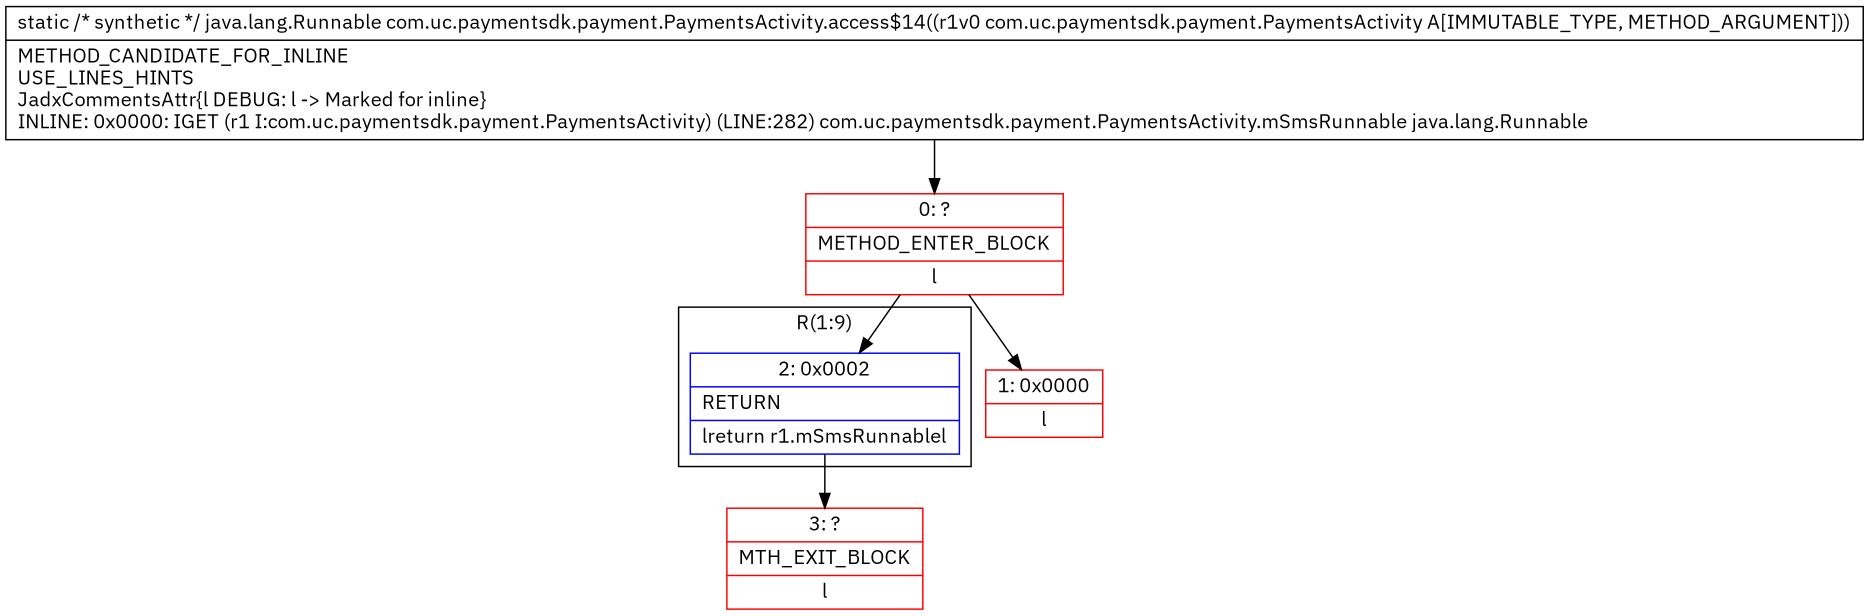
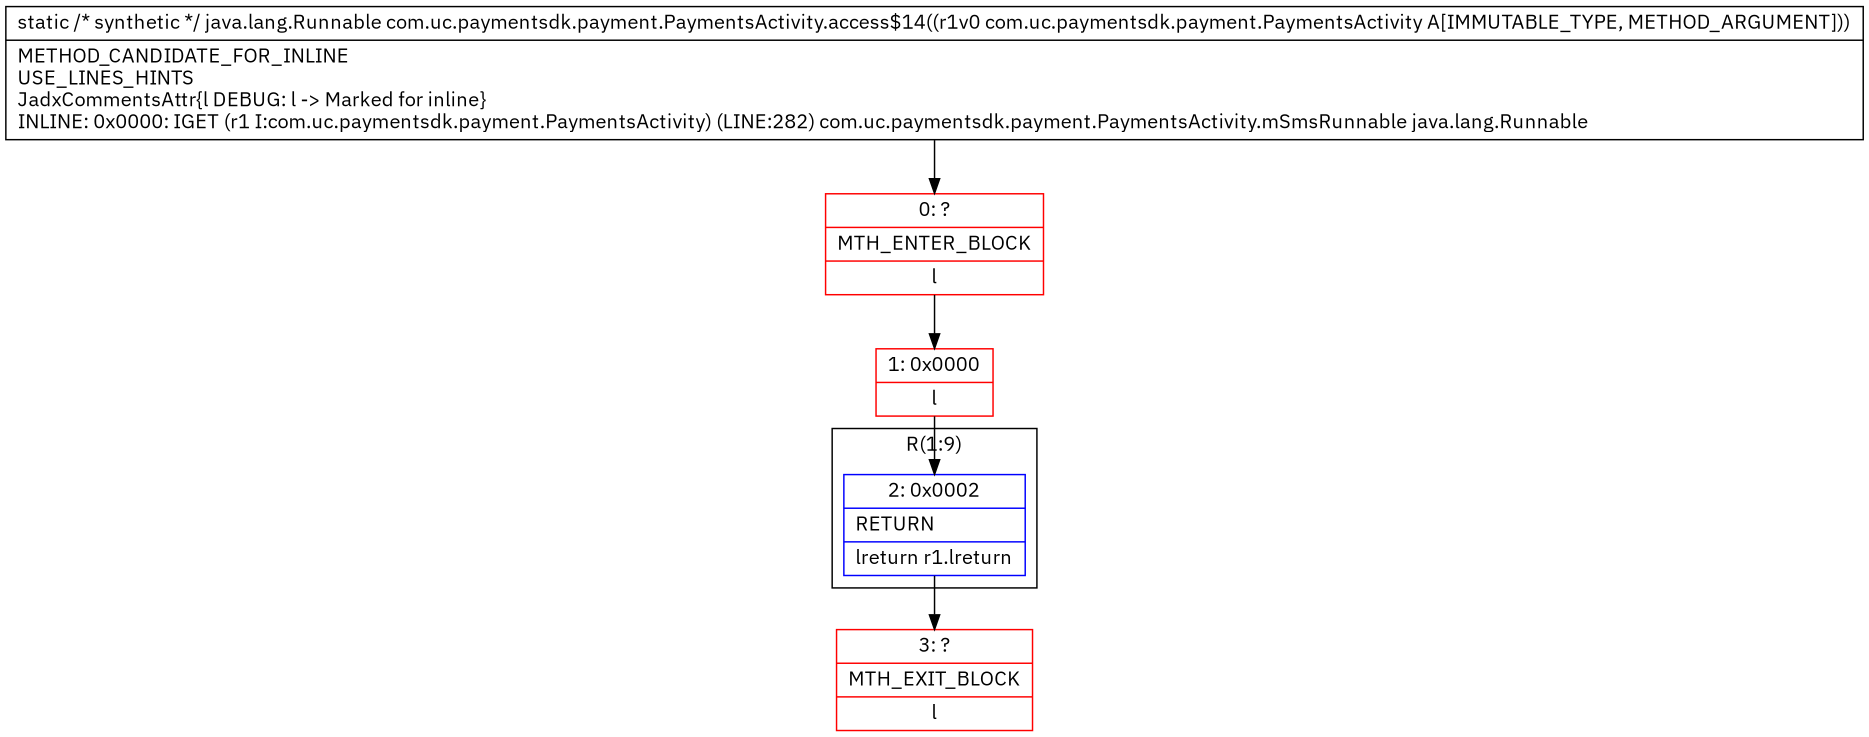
node "0: ?": text "METHOD_ENTER_BLOCK" -> "MTH_ENTER_BLOCK"
edge "0: ?" -> "2: 0x0002": now "1: 0x0000" -> "2: 0x0002"
node "2: 0x0002": text "lreturn r1.mSmsRunnablel" -> "lreturn r1.lreturn"
